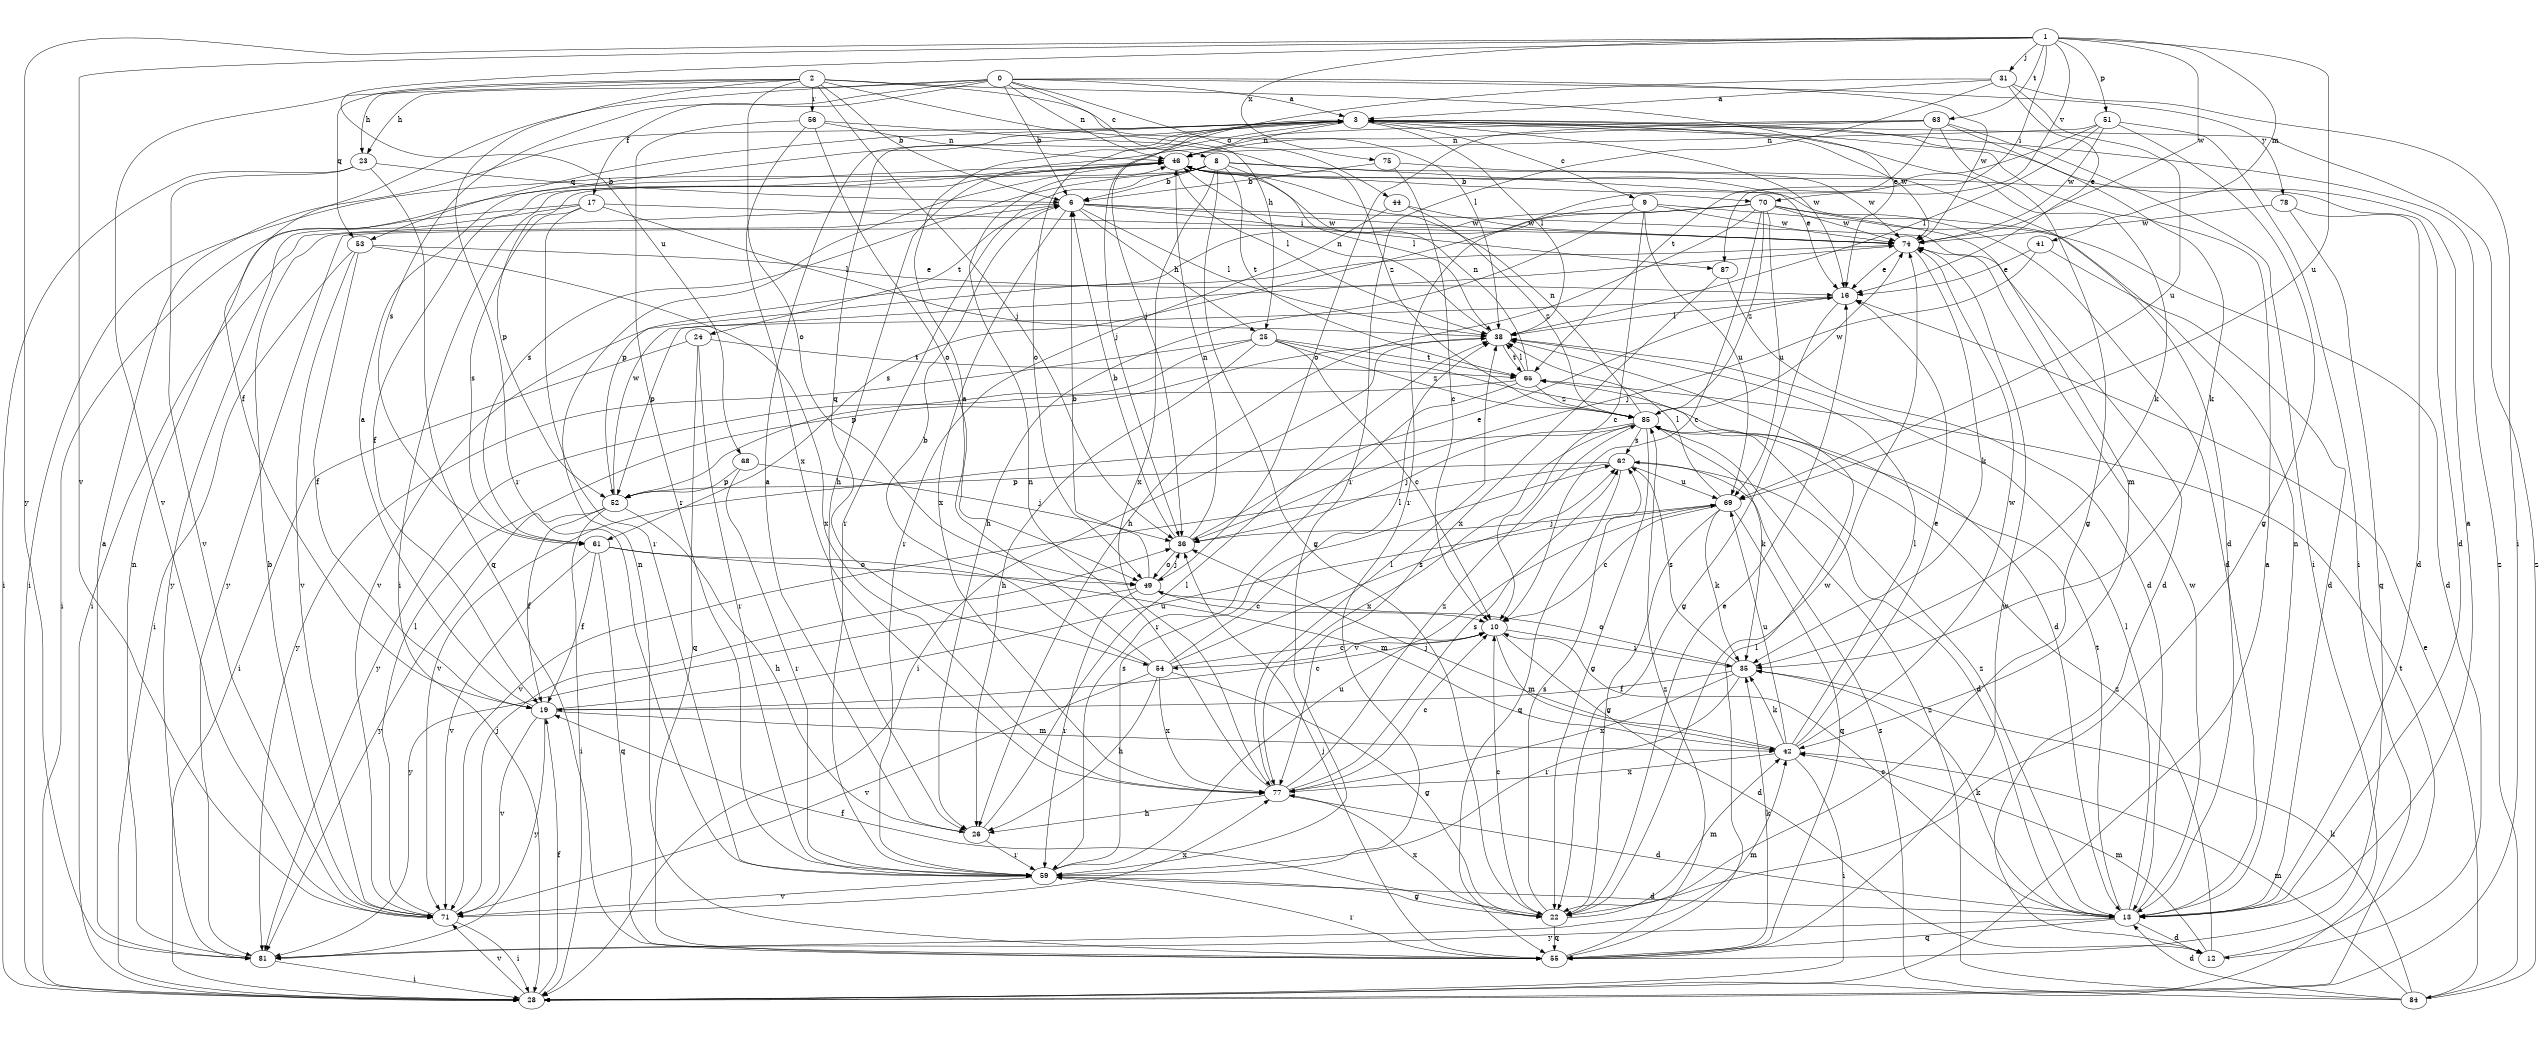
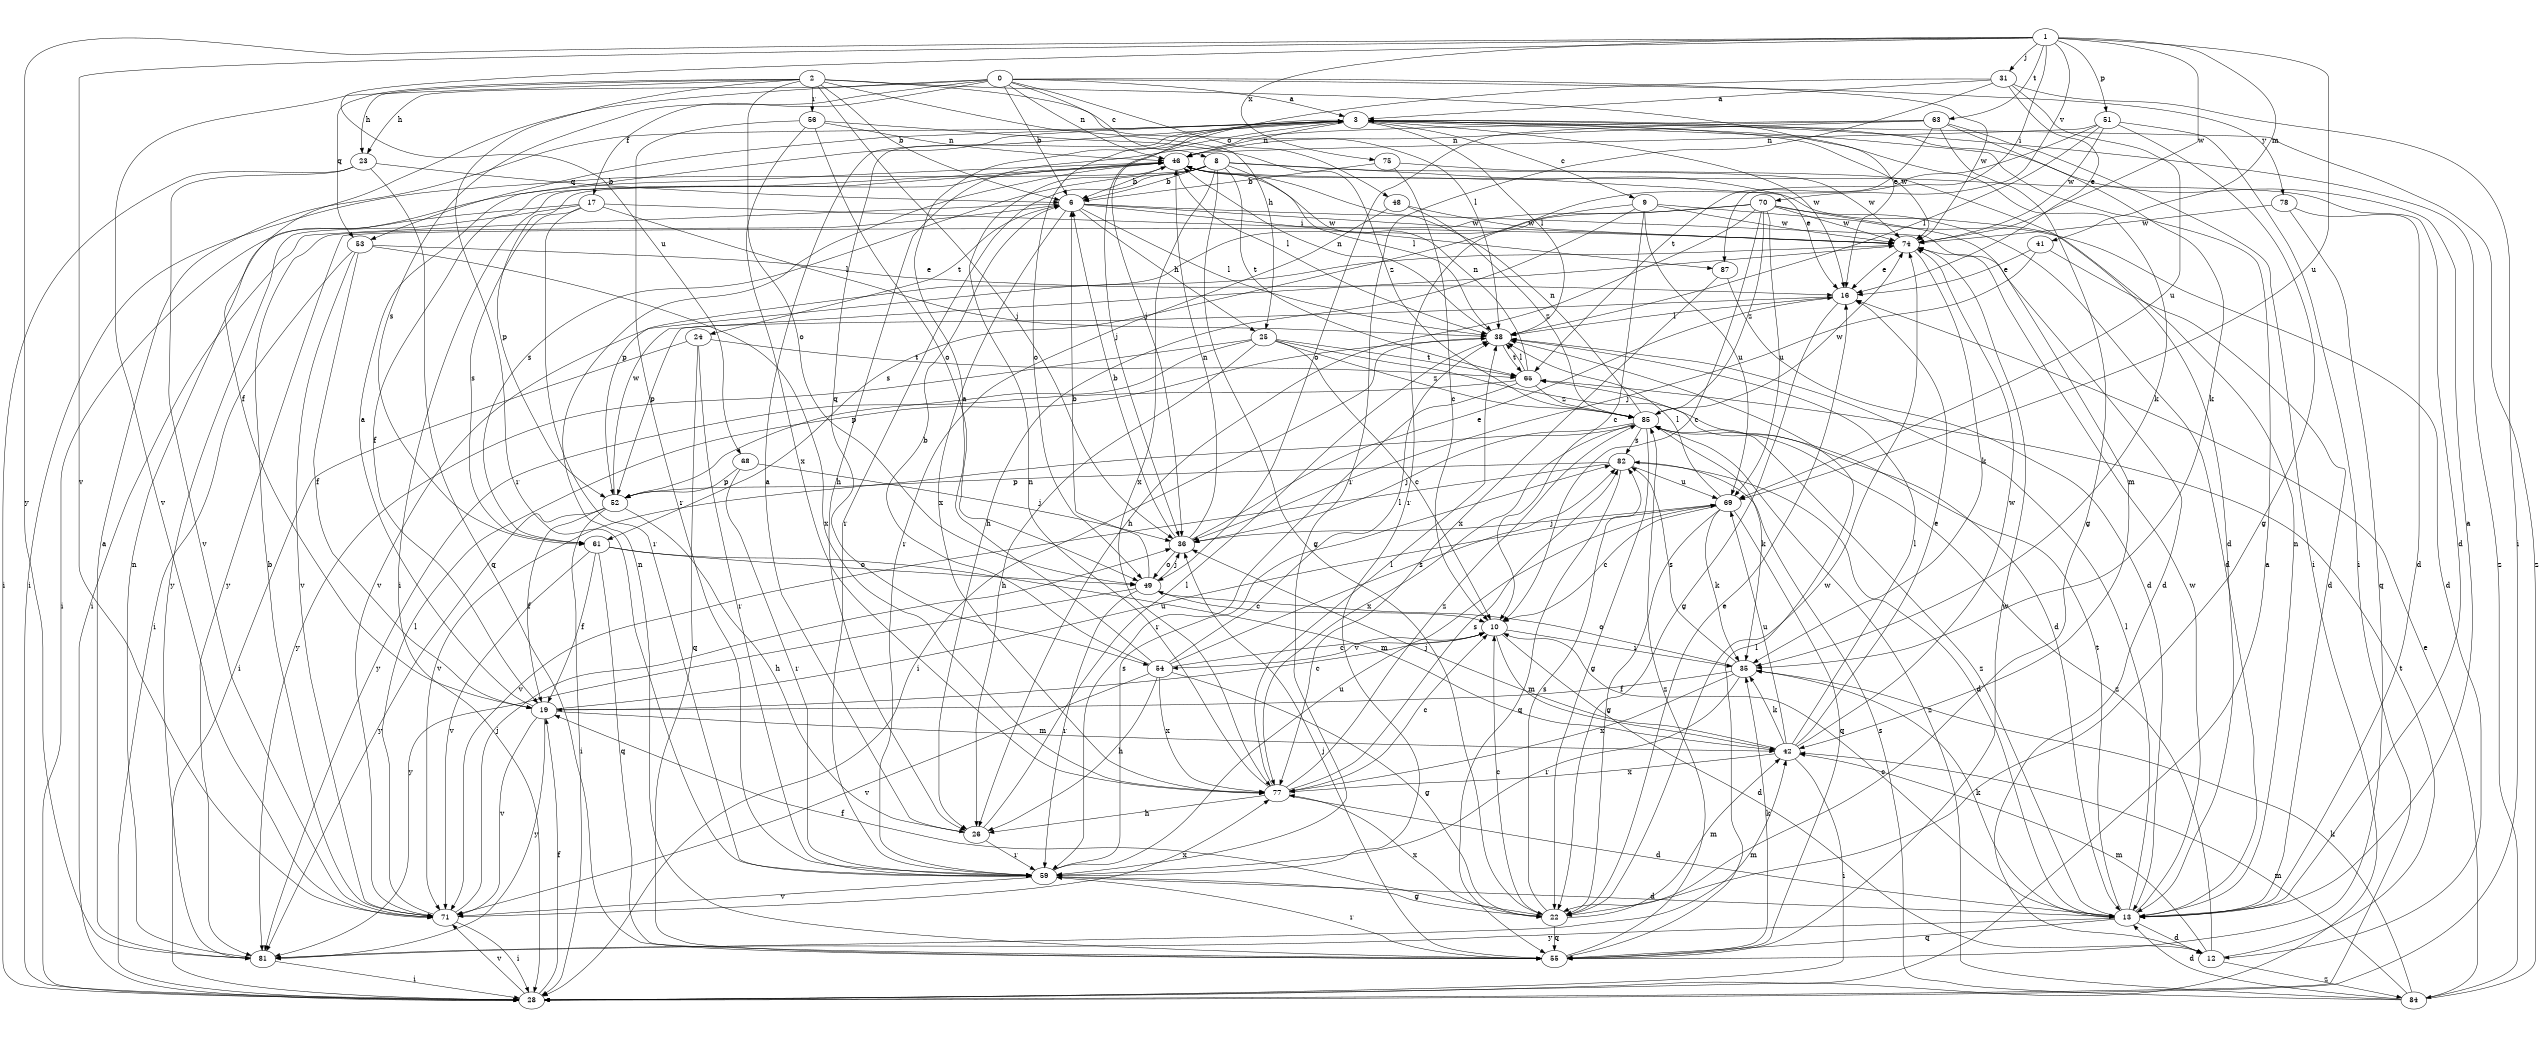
edge "46" -> "70": now "46" -> "6"
node "44": label "44" -> "48"
node "62": label "62" -> "82"
edge "12" -> "84": added, label "z"
